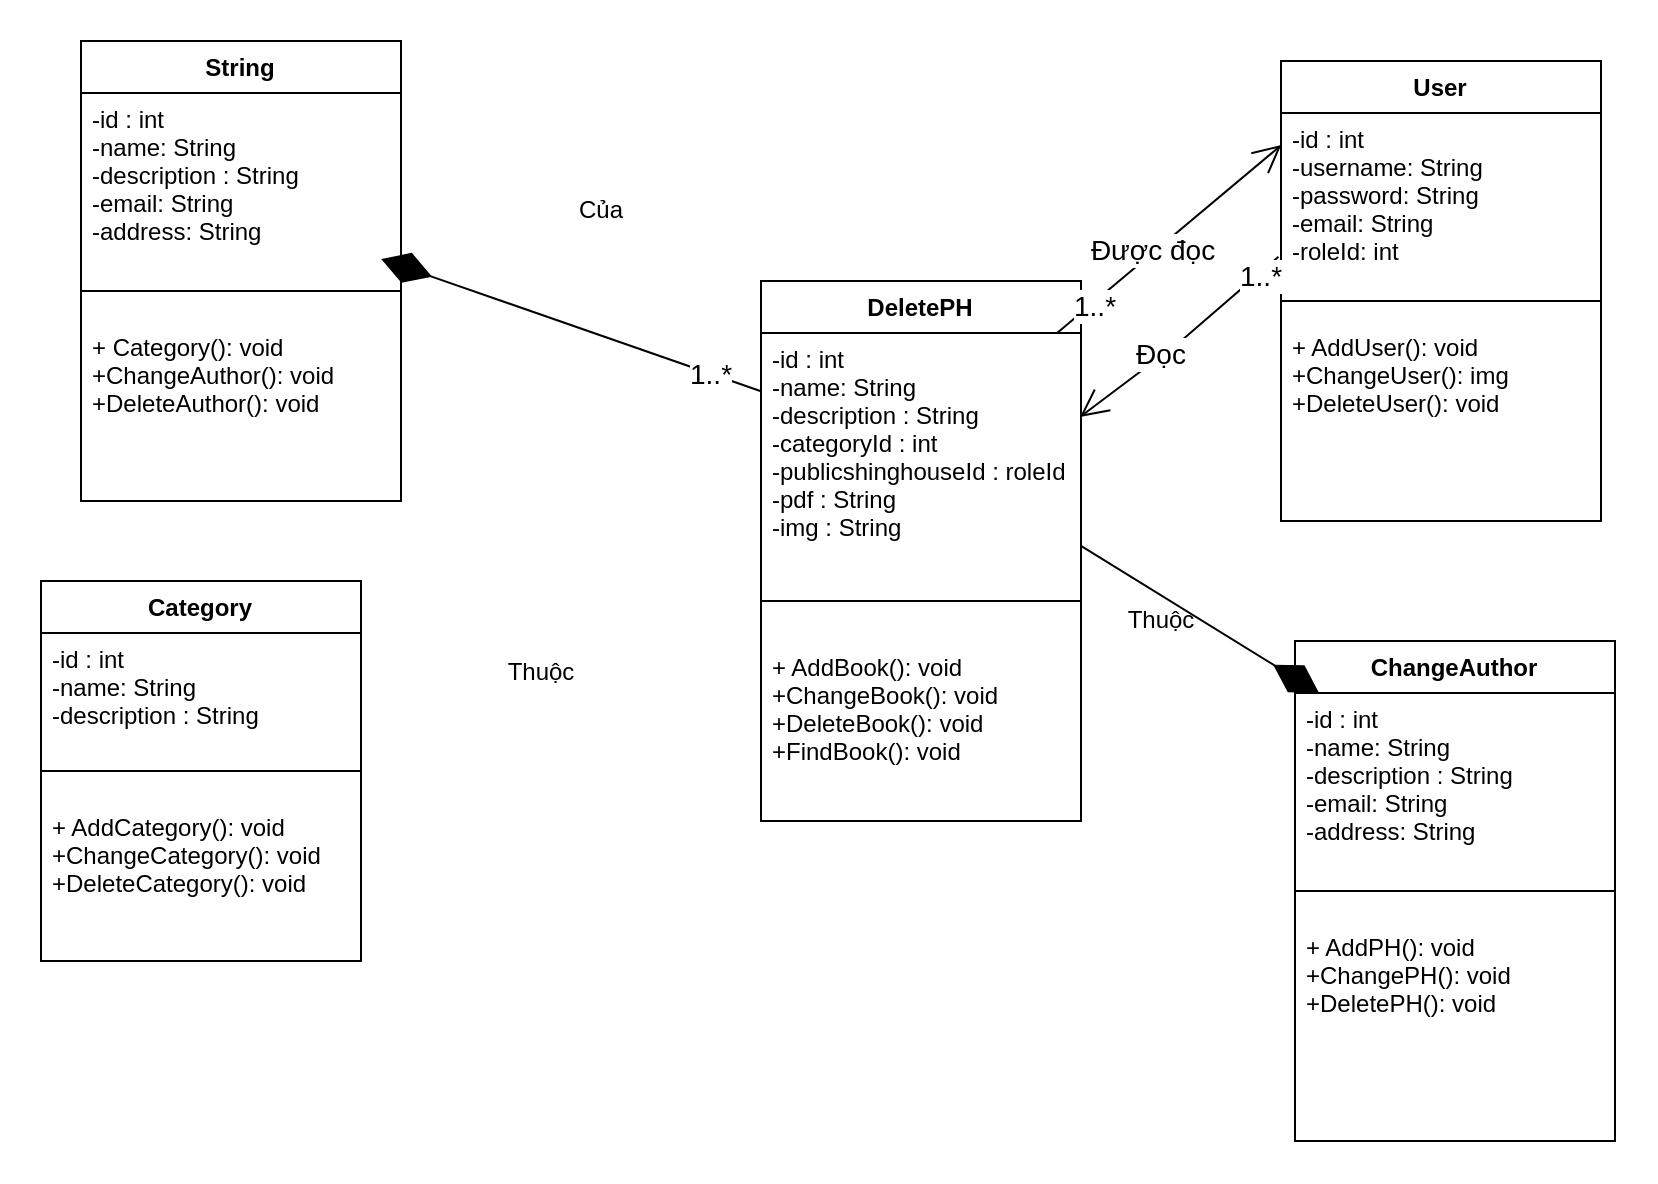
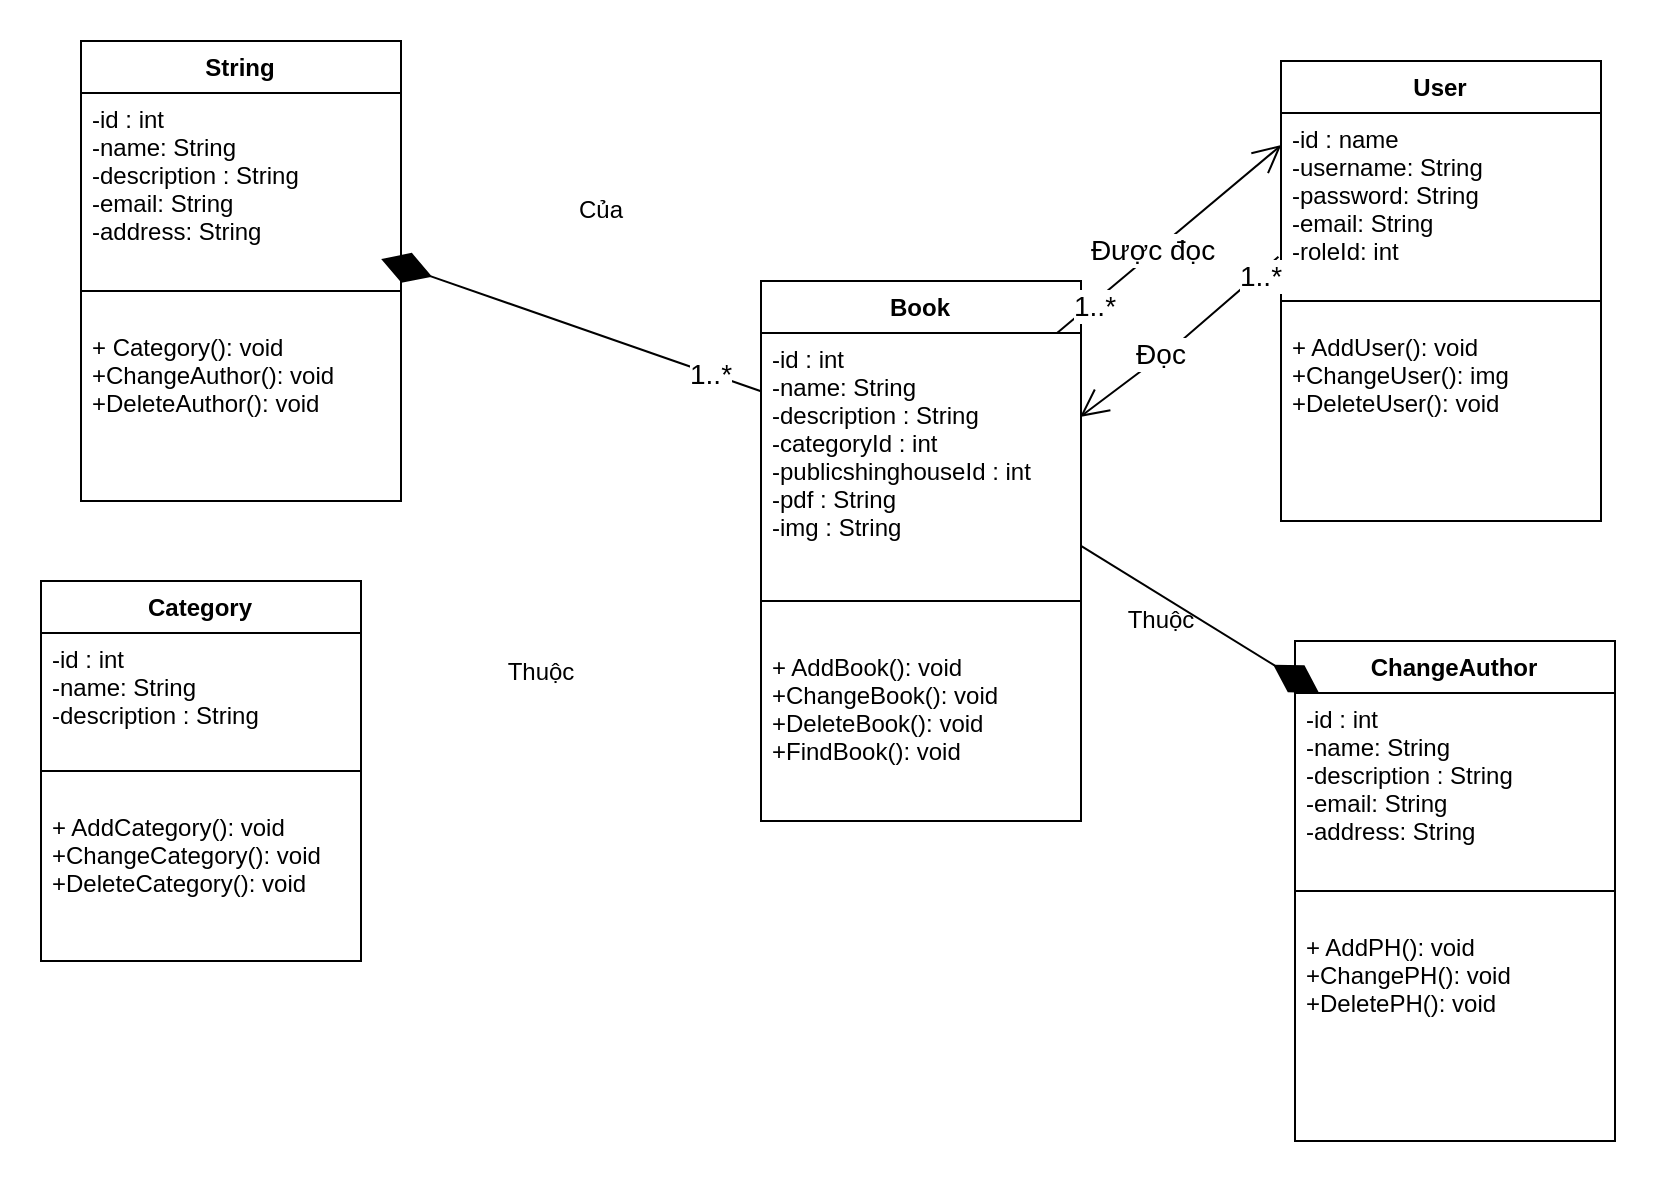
node "-id : int -username: String -password: String -email: String -roleId: int": label "-id : int -username: String -password: String -email: String -roleId: int" -> "-id : name -username: String -password: String -email: String -roleId: int"
node "DeletePH": label "DeletePH" -> "Book"
node "-id : int -name: String -description : String -categoryId : int -publicshinghouseId : roleId -pdf : String -img : String": label "-id : int -name: String -description : String -categoryId : int -publicshinghouseId : roleId -pdf : String -img : String" -> "-id : int -name: String -description : String -categoryId : int -publicshinghouseId : int -pdf : String -img : String"
